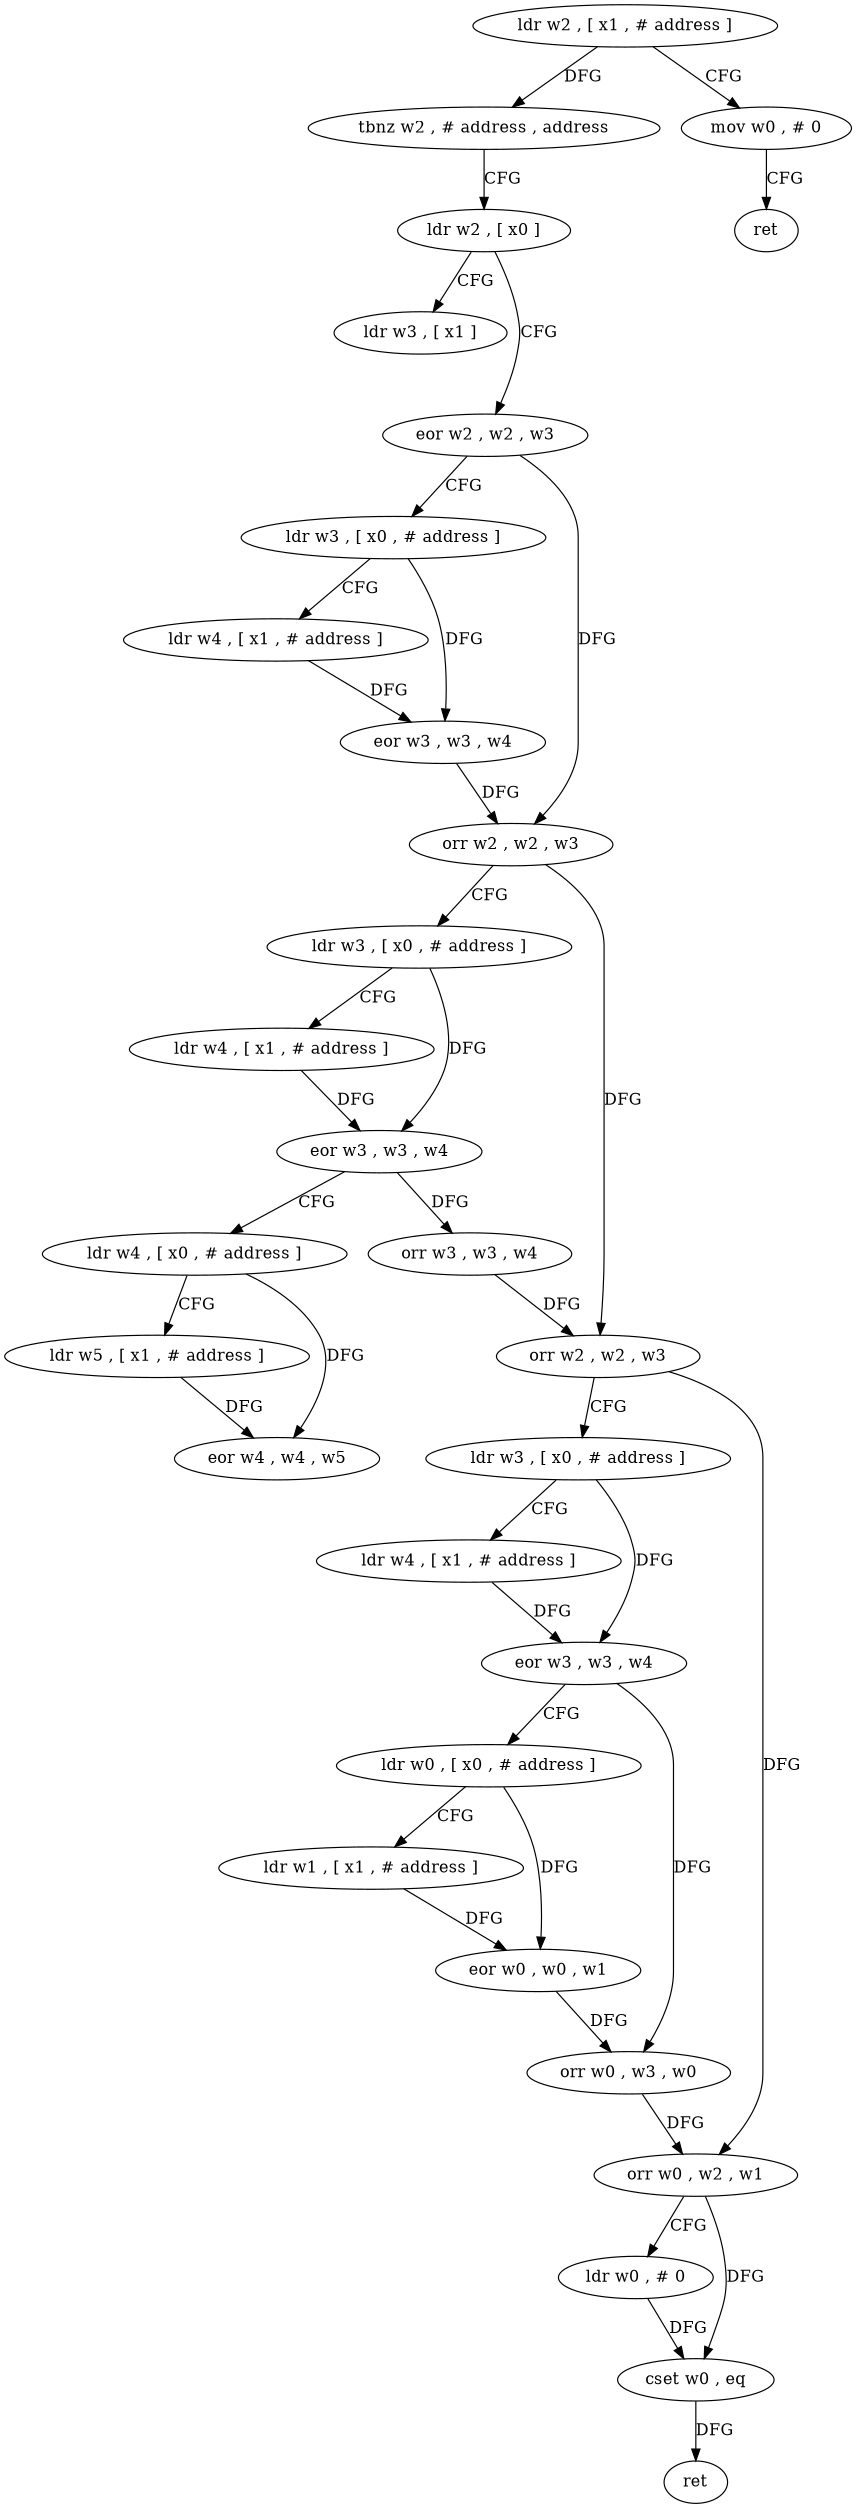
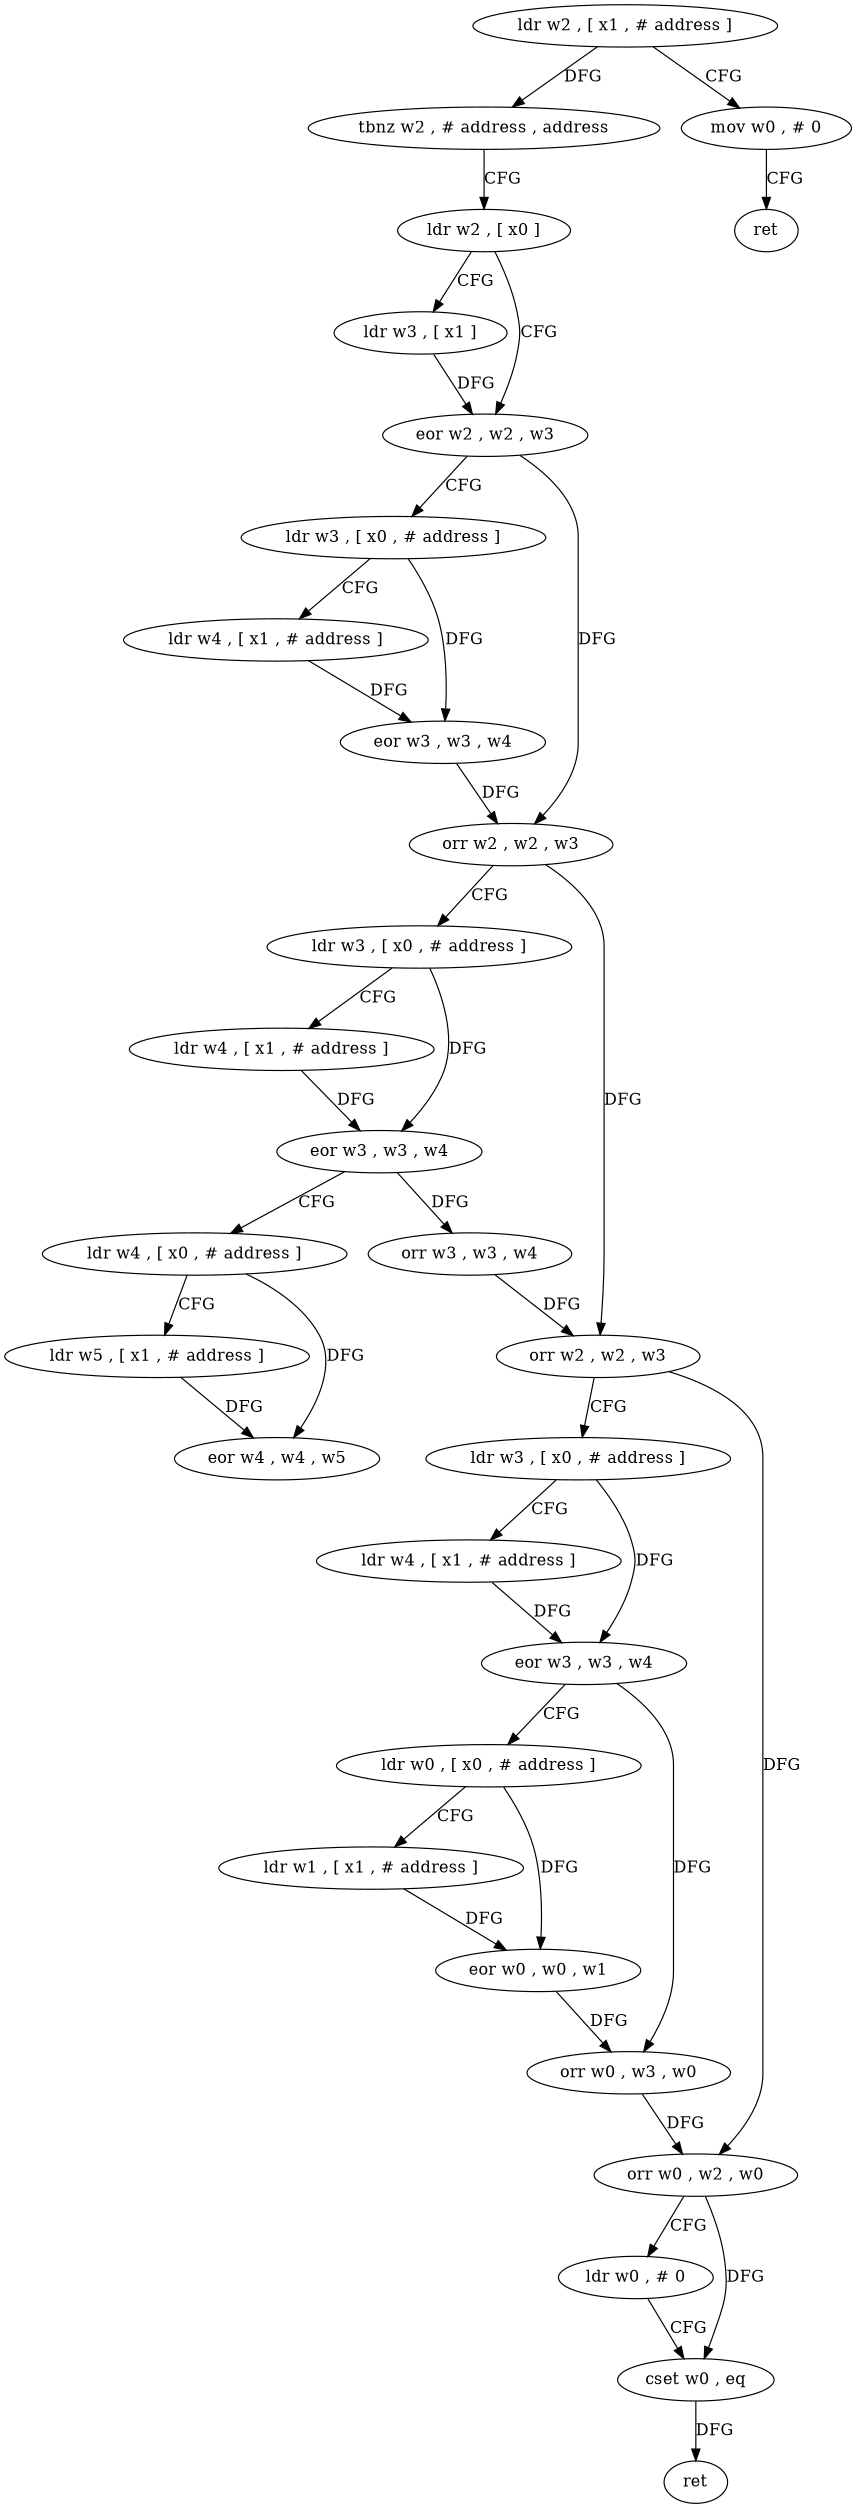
edge "ldr w3 , [ x1 ]" -> "eor w2 , w2 , w3": added, label "DFG"
node "orr w0 , w2 , w1": label "orr w0 , w2 , w1" -> "orr w0 , w2 , w0"
edge "ldr w0 , # 0" -> "cset w0 , eq": label "DFG" -> "CFG"
